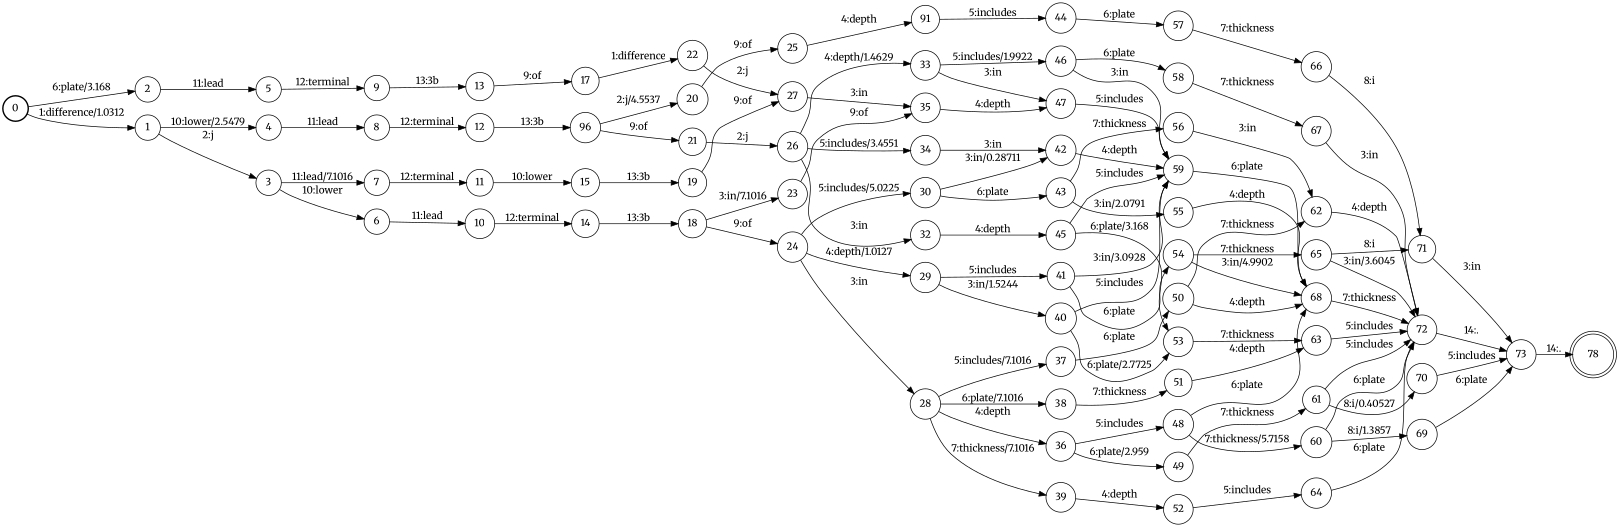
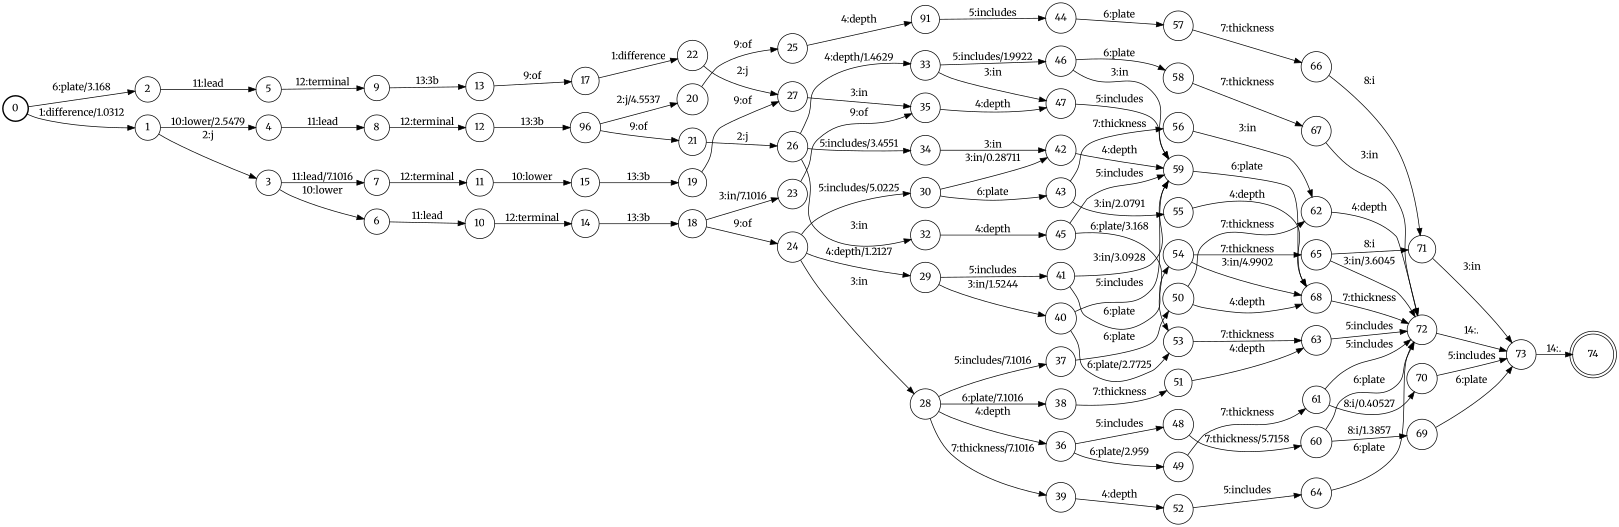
edge "24" -> "29": label "4:depth/1.0127" -> "4:depth/1.2127"
node "78": label "78" -> "74"
edge "48" -> "68": removed, label "6:plate"
